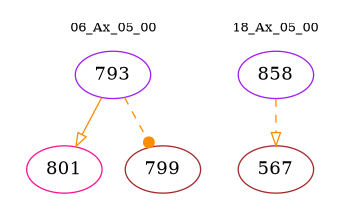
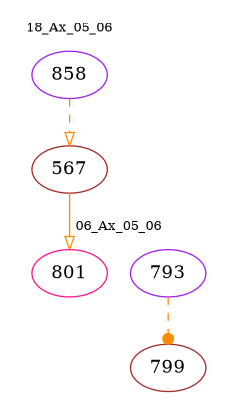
cluster "06_Ax_05_00": label "06_Ax_05_00" -> "06_Ax_05_06"
cluster "18_Ax_05_00": label "18_Ax_05_00" -> "18_Ax_05_06"
edge "793" -> "801": now "567" -> "801"
